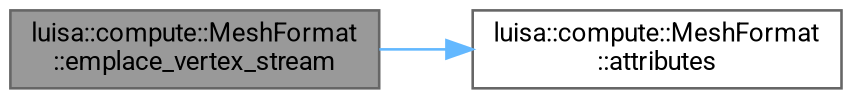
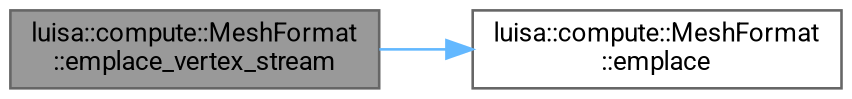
node "luisa::compute::MeshFormat ::attributes": label "luisa::compute::MeshFormat ::attributes" -> "luisa::compute::MeshFormat ::emplace"
